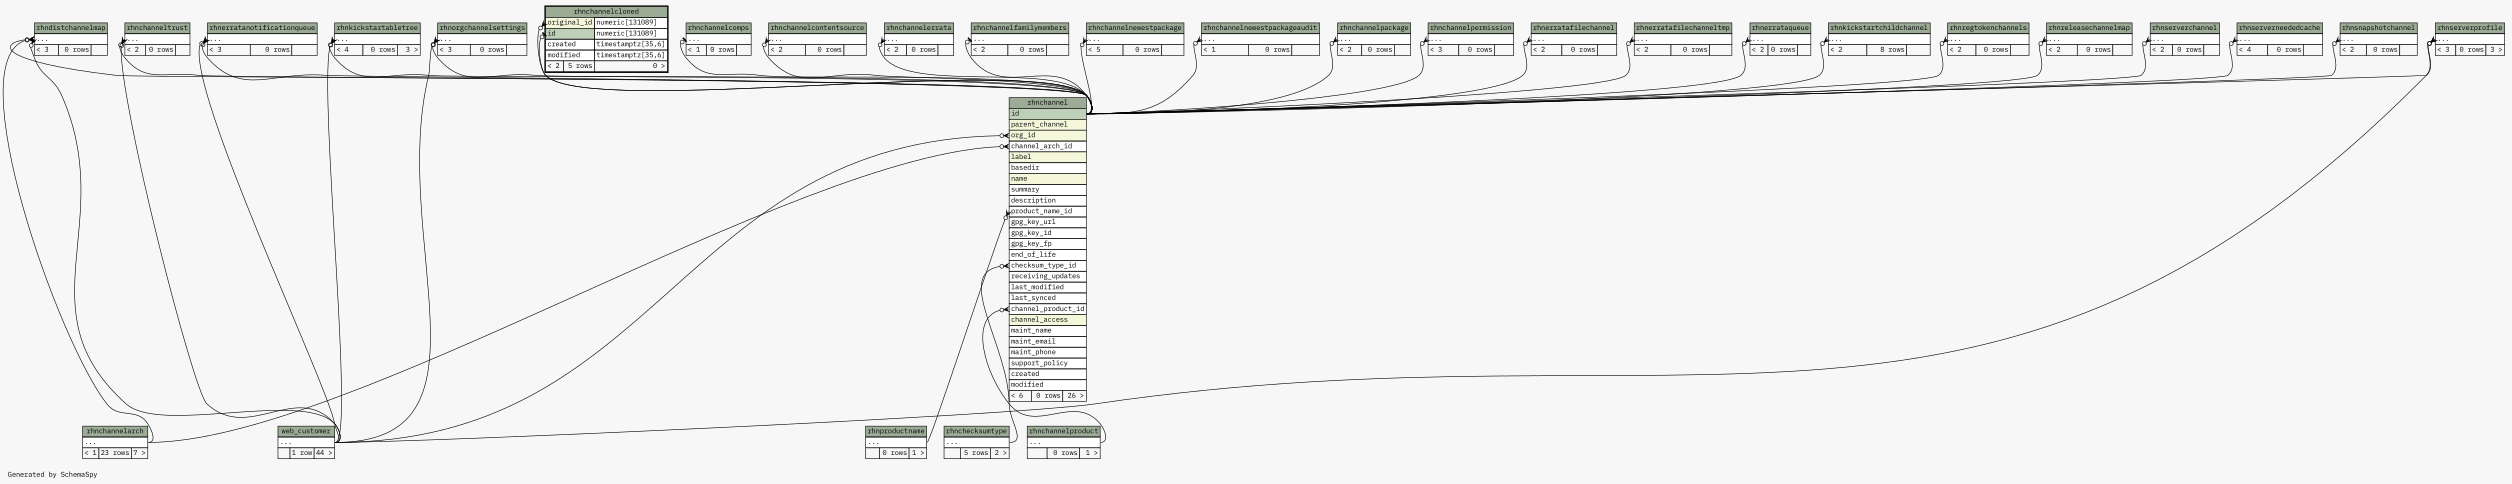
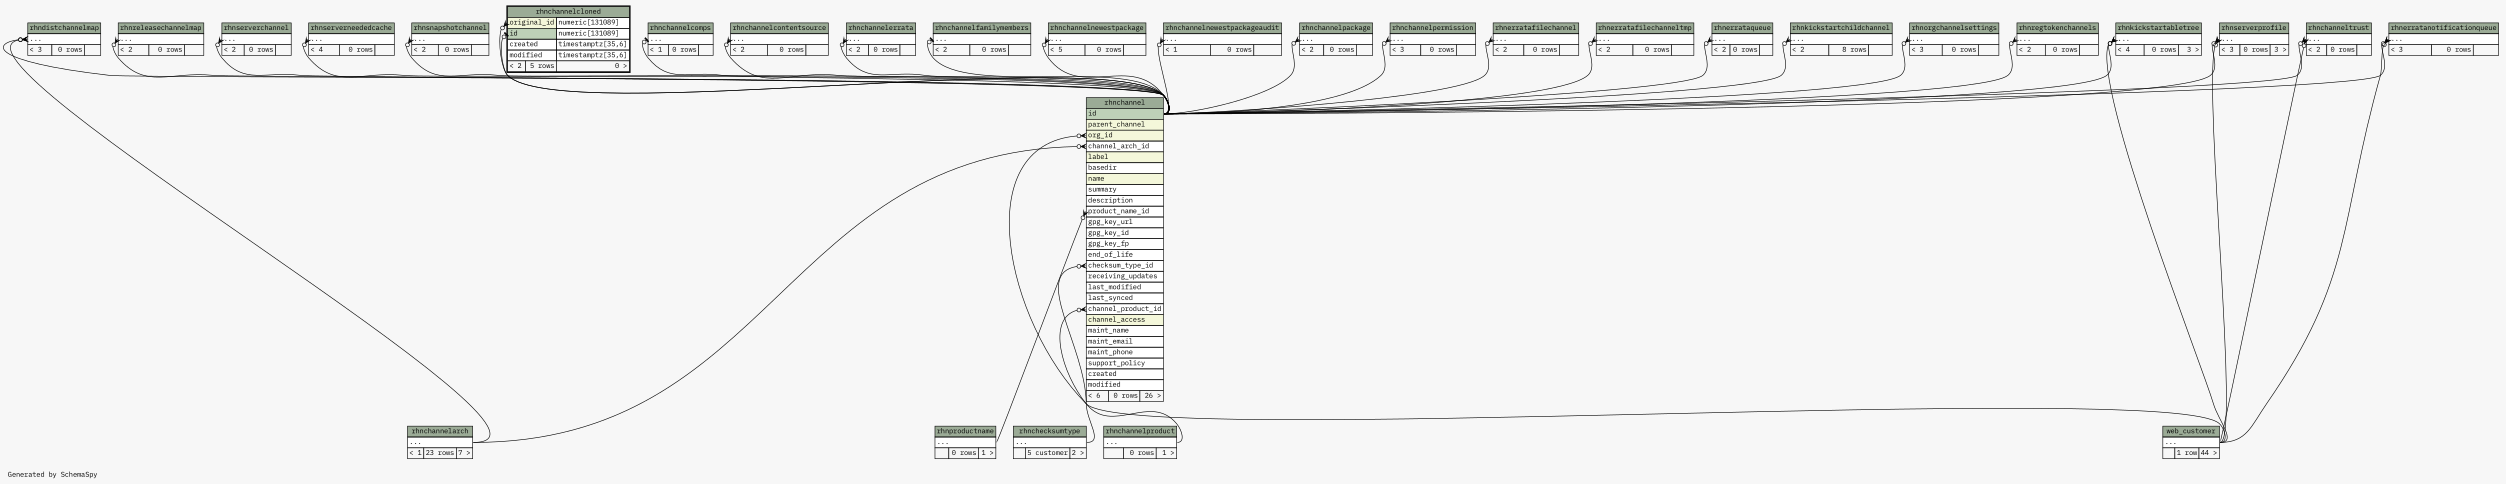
edge "web_customer" -> "rhnorgchannelsettings": removed
edge "web_customer" -> "rhndistchannelmap": removed
node "rhnchecksumtype": text "5 rows" -> "5 customer"
